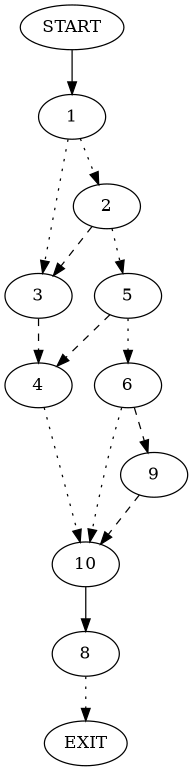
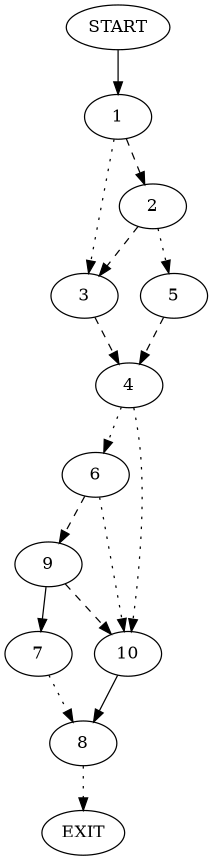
edge "1" -> "2": style dotted -> dashed
edge "5" -> "6": now "4" -> "6"
node "7": added
